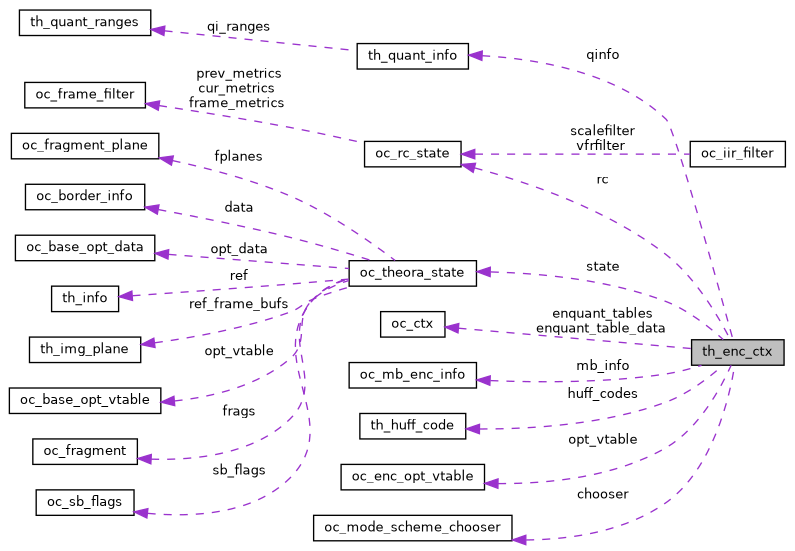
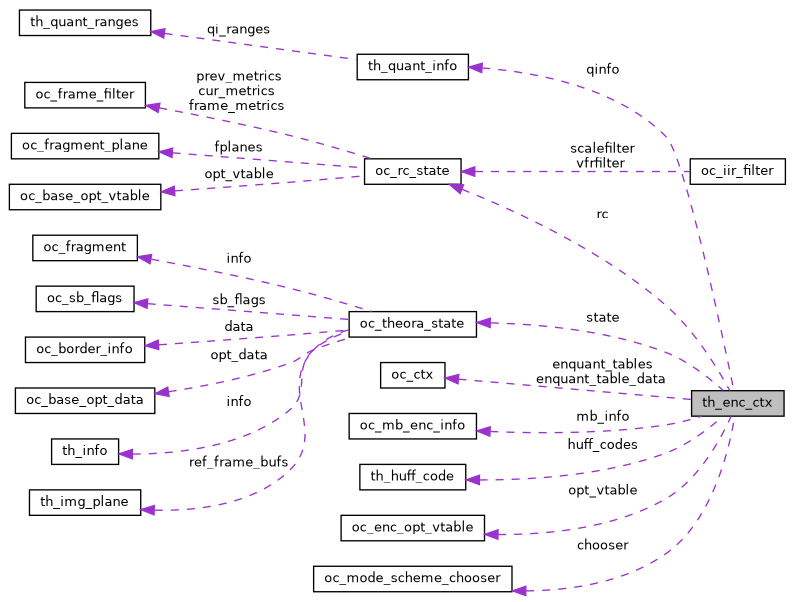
edge "oc_theora_state" -> "oc_fragment_plane": now "oc_rc_state" -> "oc_fragment_plane"
edge "oc_theora_state" -> "th_info": label " ref" -> " info"
edge "oc_theora_state" -> "oc_base_opt_vtable": now "oc_rc_state" -> "oc_base_opt_vtable"
edge "oc_theora_state" -> "oc_fragment": label " frags" -> " info"
